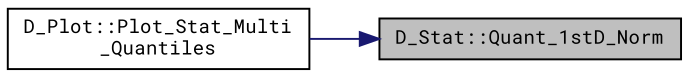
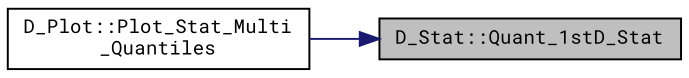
node "D_Stat::Quant_1stD_Norm": label "D_Stat::Quant_1stD_Norm" -> "D_Stat::Quant_1stD_Stat"
